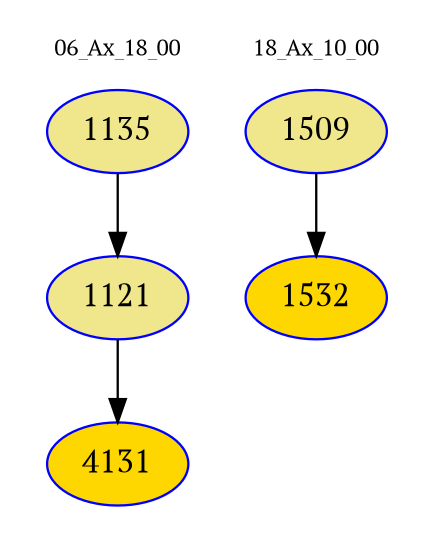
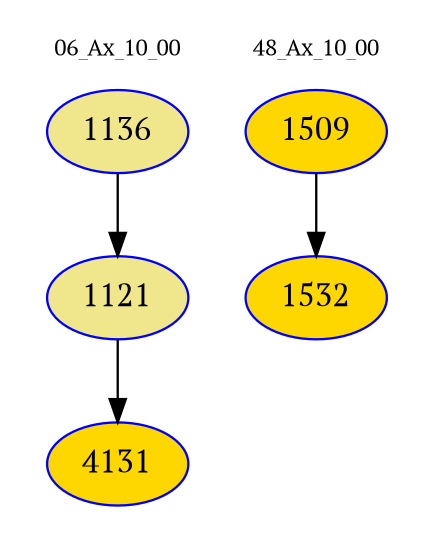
cluster "06_Ax_18_00": label "06_Ax_18_00" -> "06_Ax_10_00"
cluster "18_Ax_10_00": label "18_Ax_10_00" -> "48_Ax_10_00"
node "1135": label "1135" -> "1136"
node "1509": fillcolor khaki -> gold
